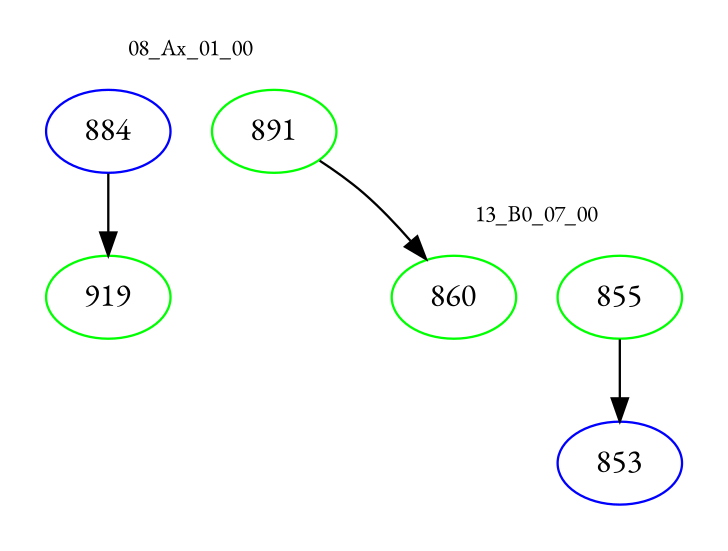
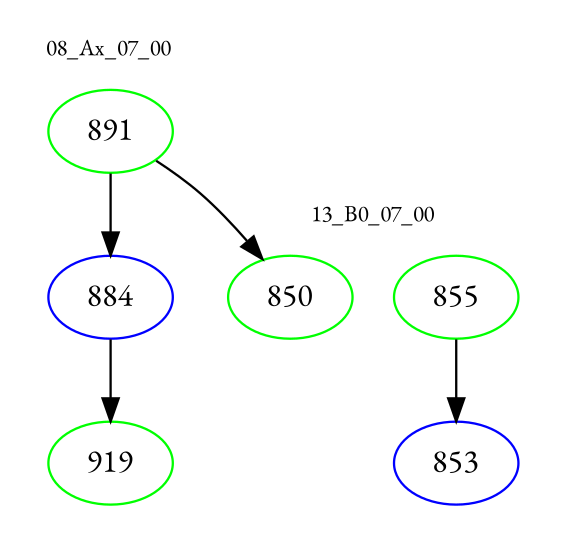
cluster "08_Ax_01_00": label "08_Ax_01_00" -> "08_Ax_07_00"
edge "891" -> "884": added
node "860": label "860" -> "850"
